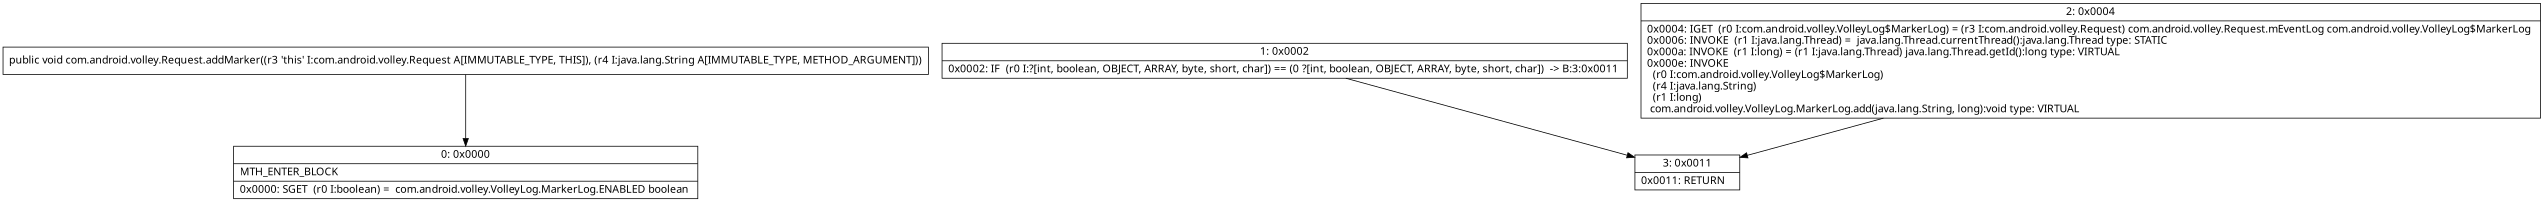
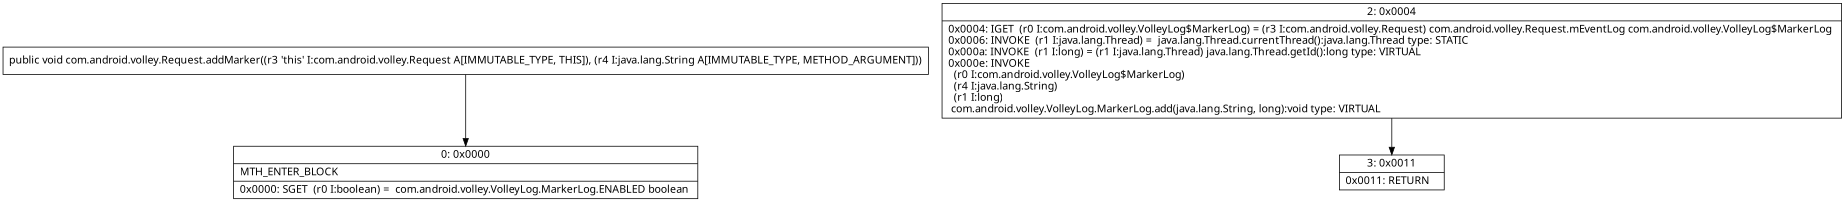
node "1: 0x0002": removed
